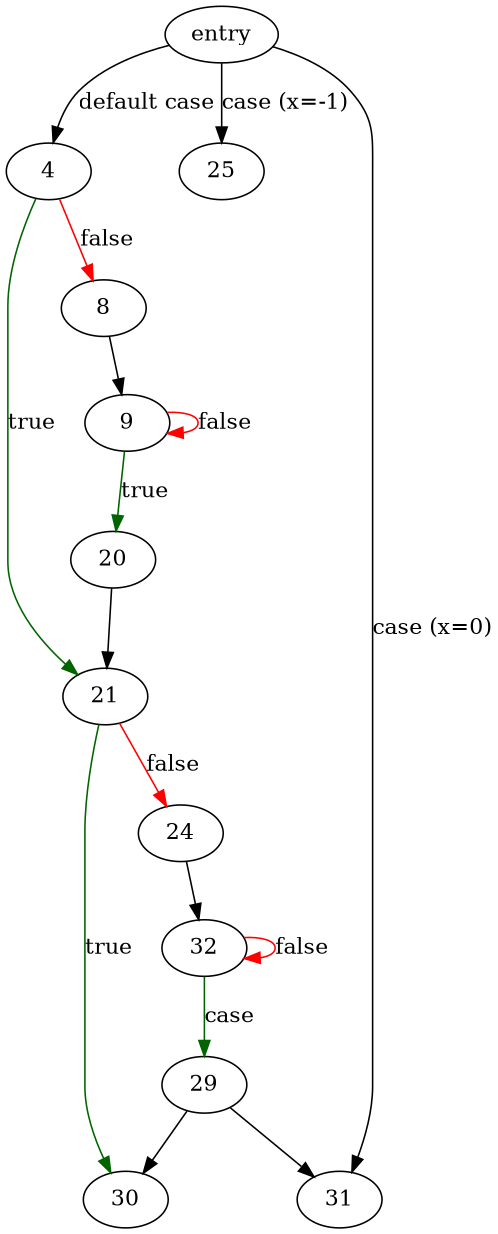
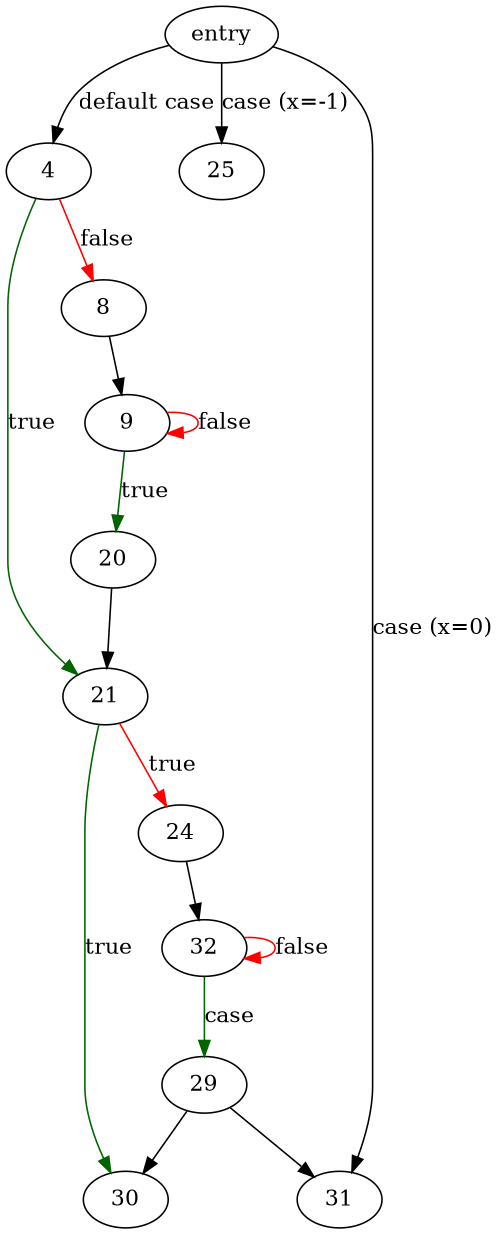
edge "21" -> "24": label "false" -> "true"
